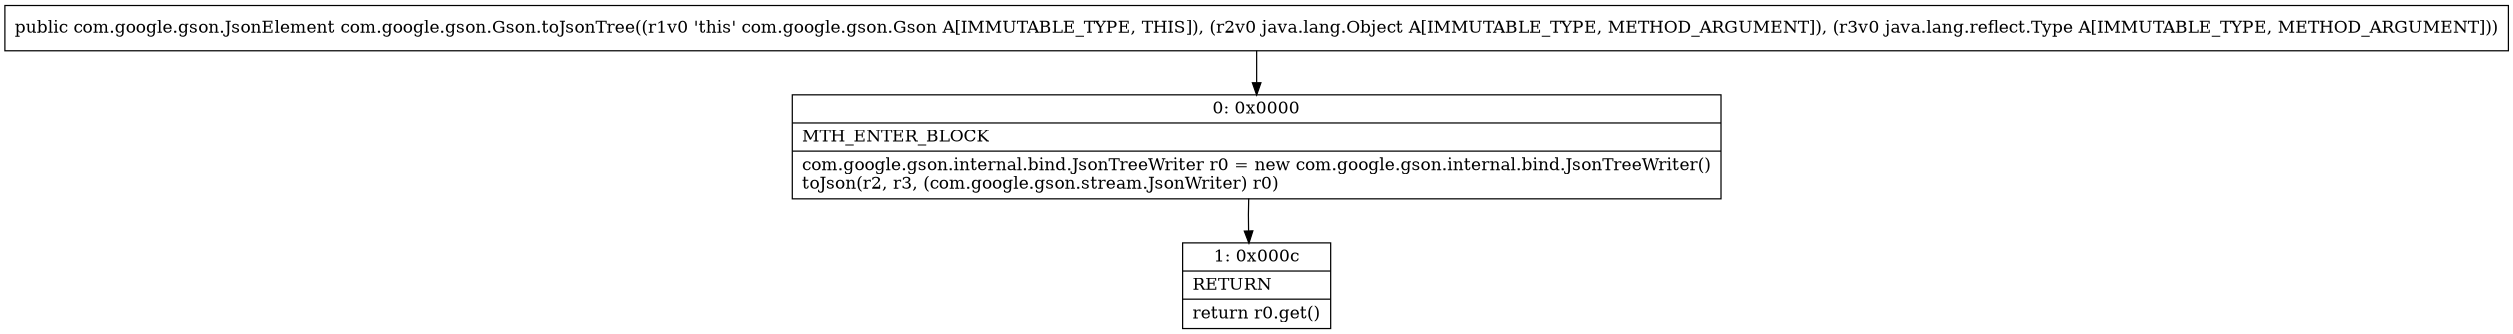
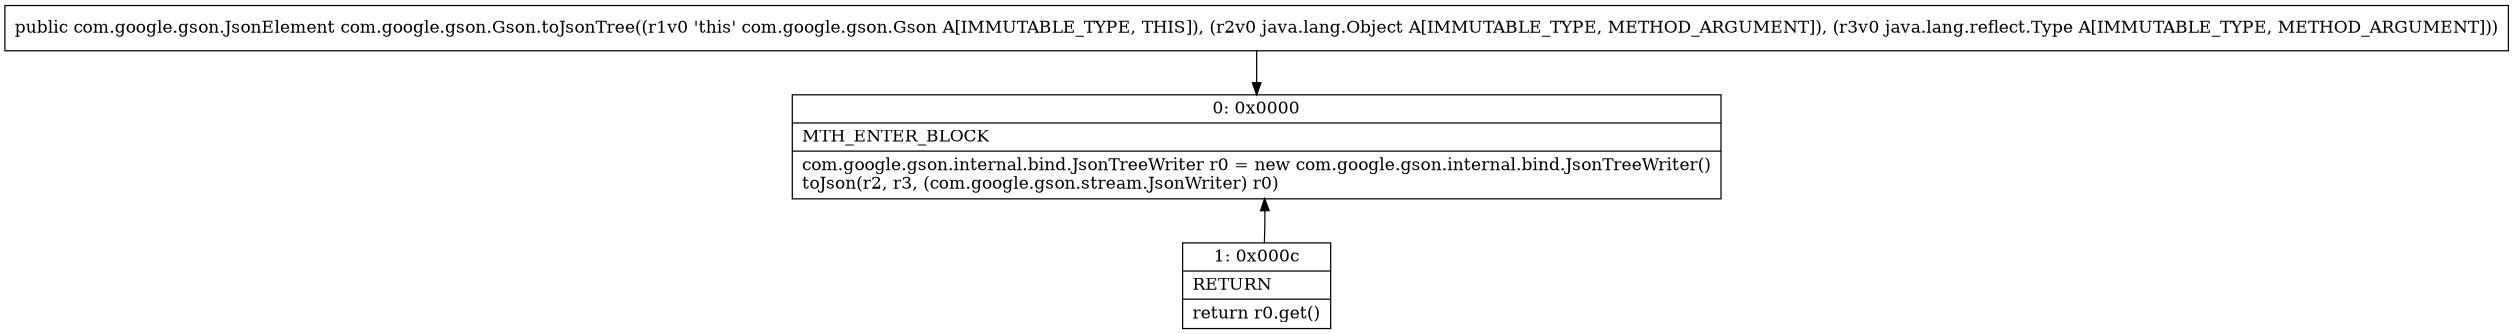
edge "0: 0x0000" -> "1: 0x000c": reversed
